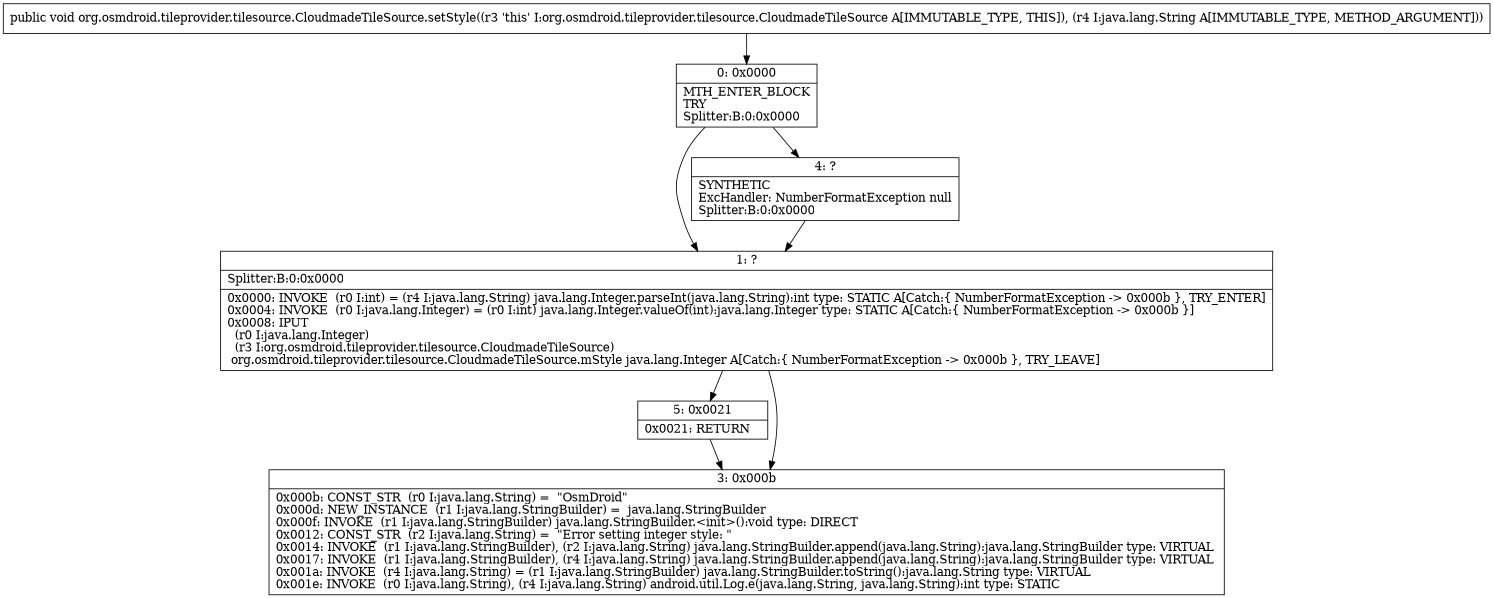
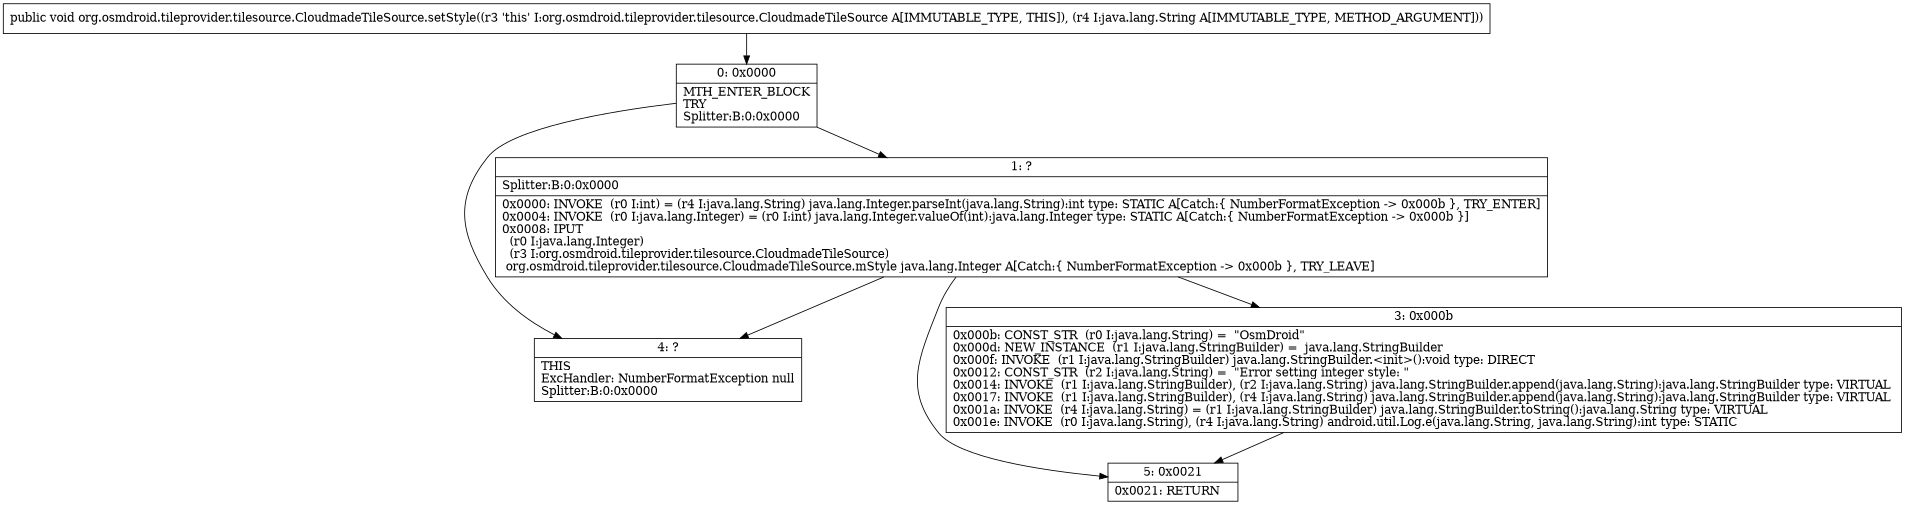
node "4: ?": text "SYNTHETIC" -> "THIS"
edge "4: ?" -> "1: ?": reversed
edge "5: 0x0021" -> "3: 0x000b": reversed
